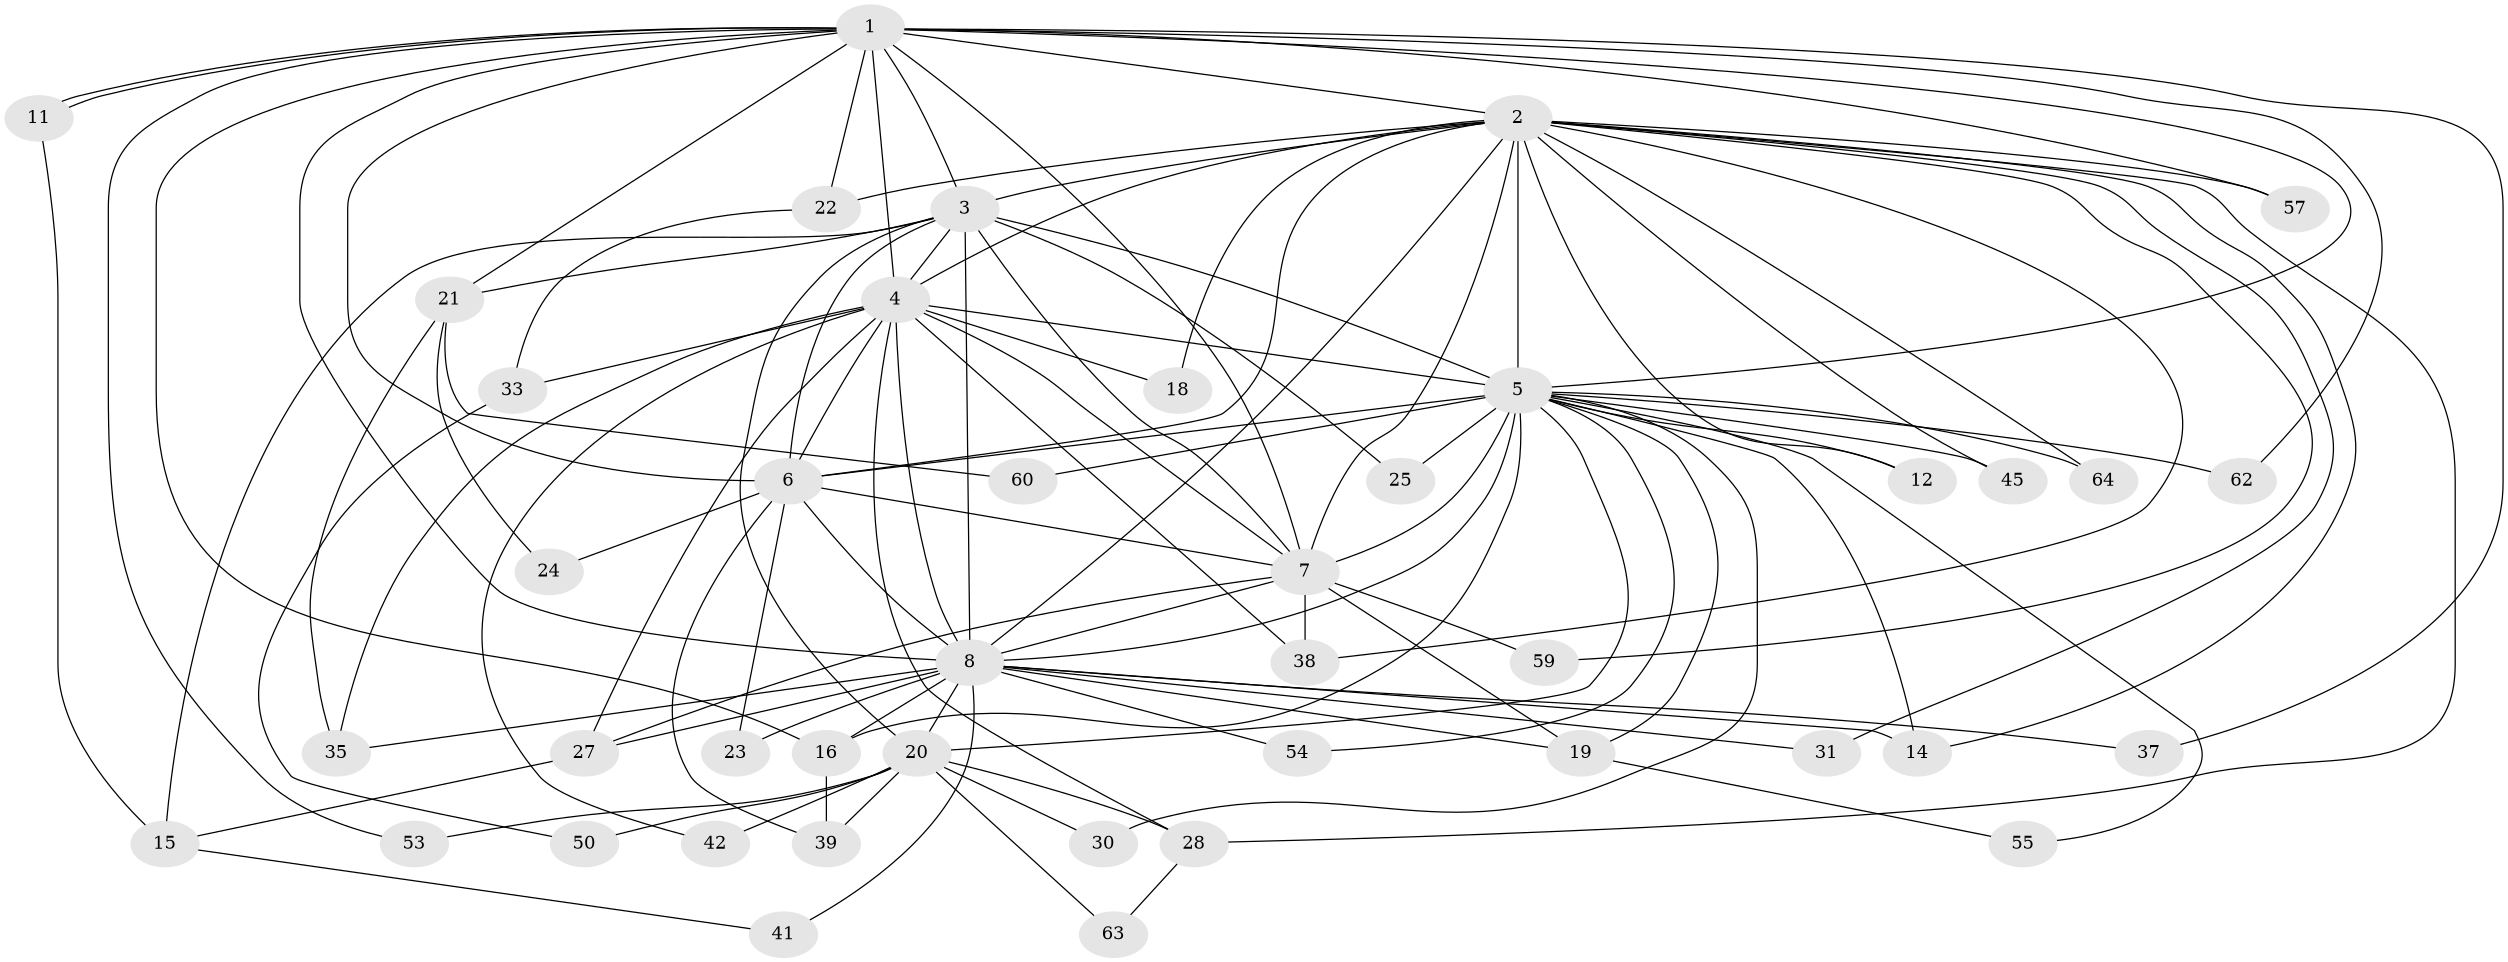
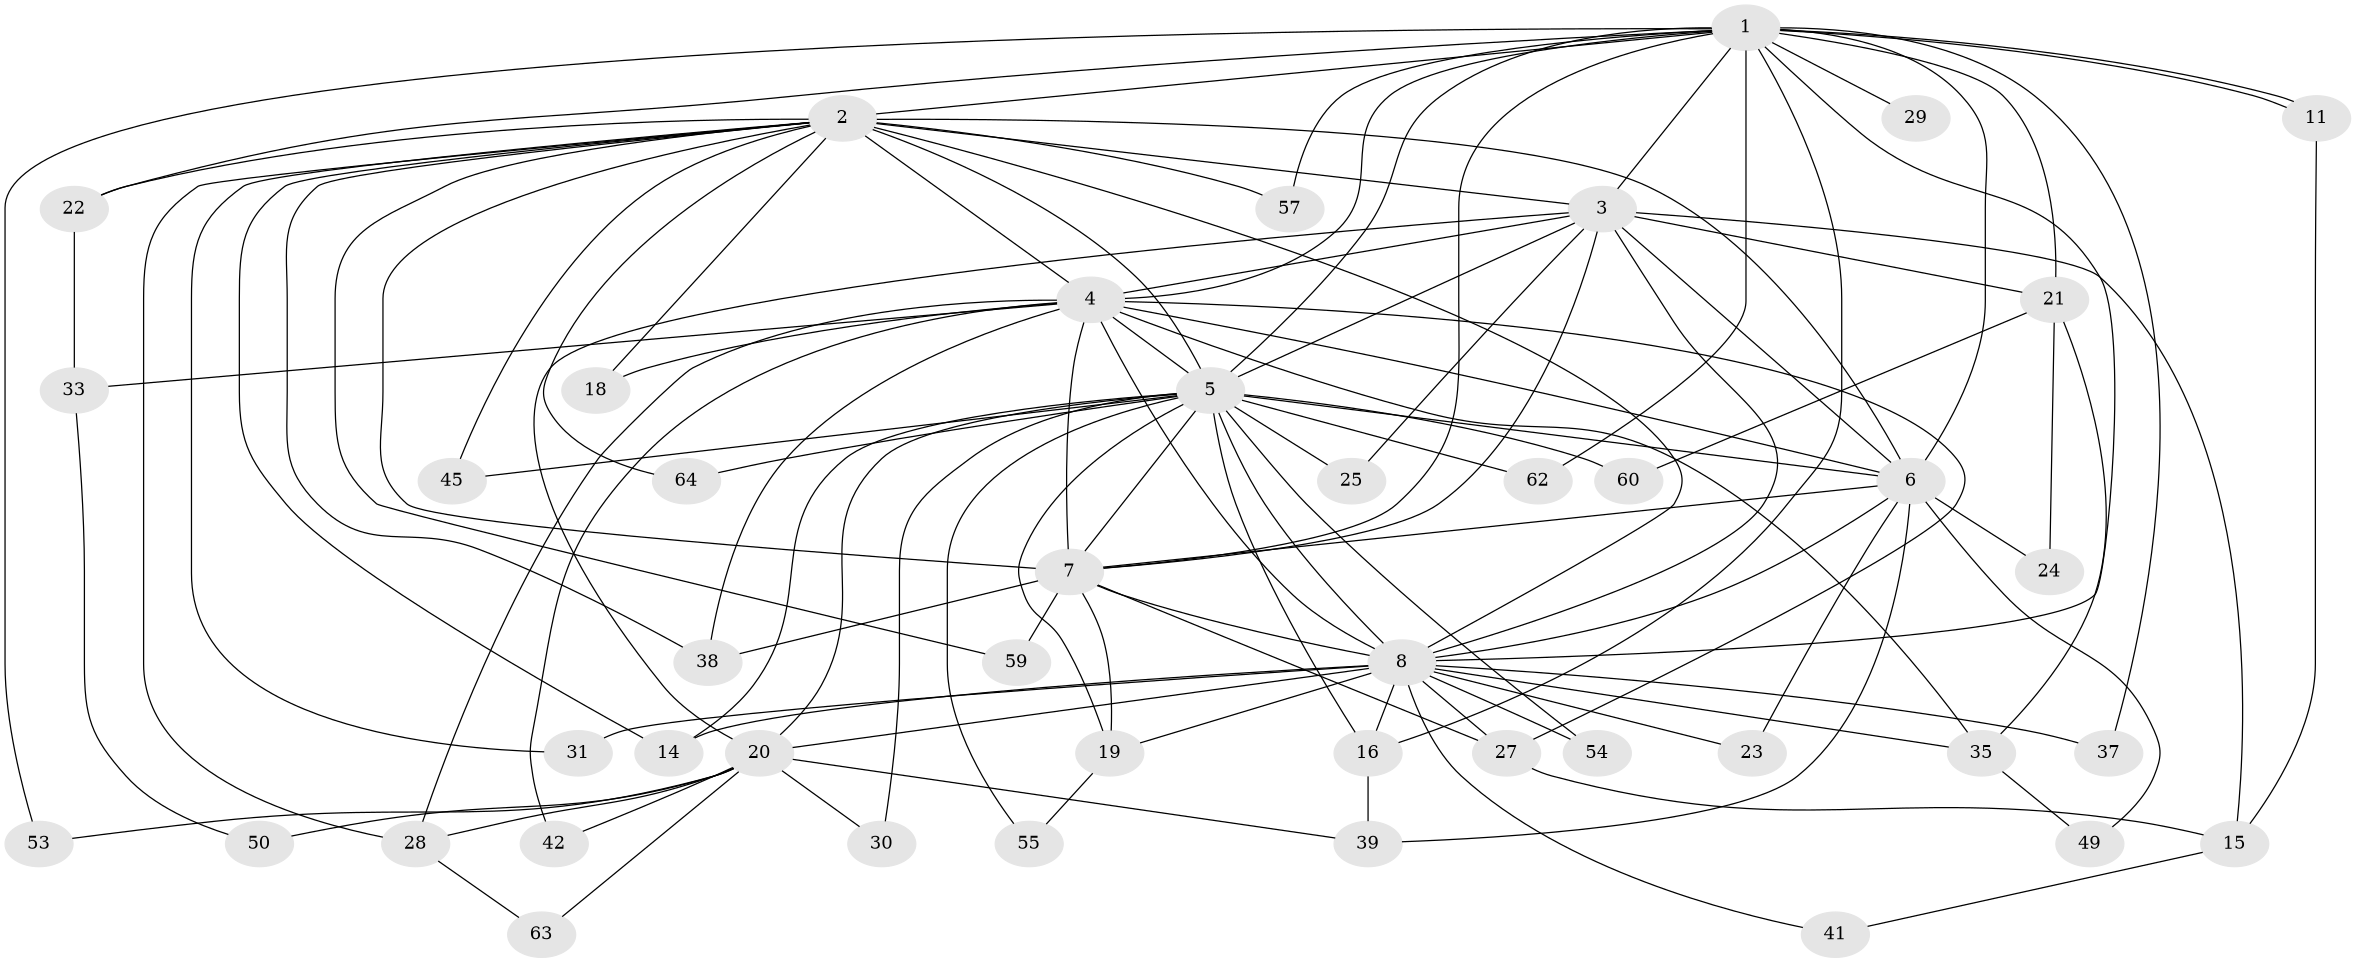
node "29": added
node "12": removed
node "49": added
